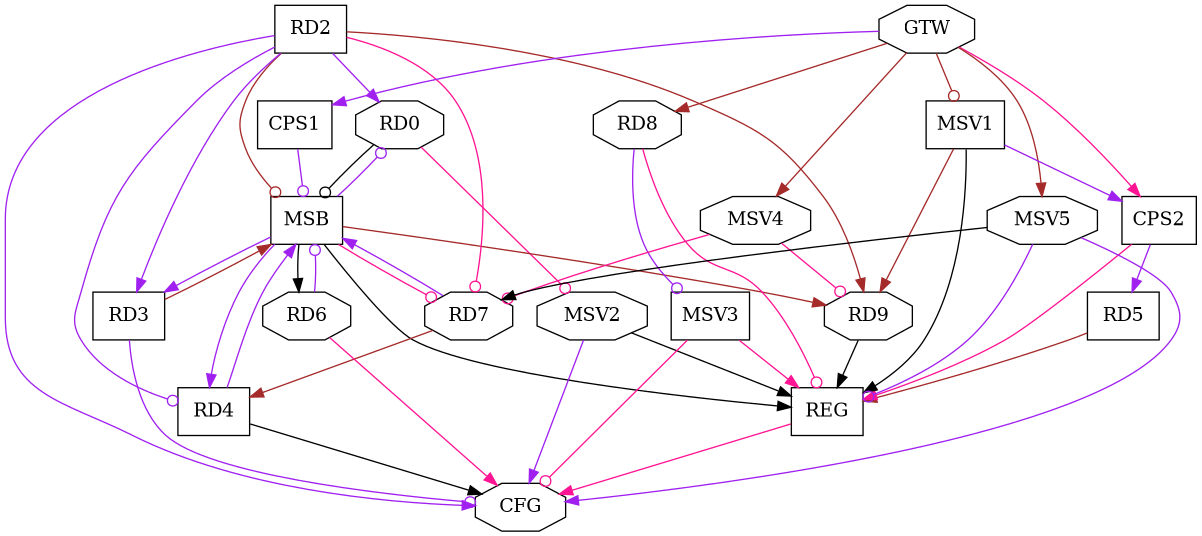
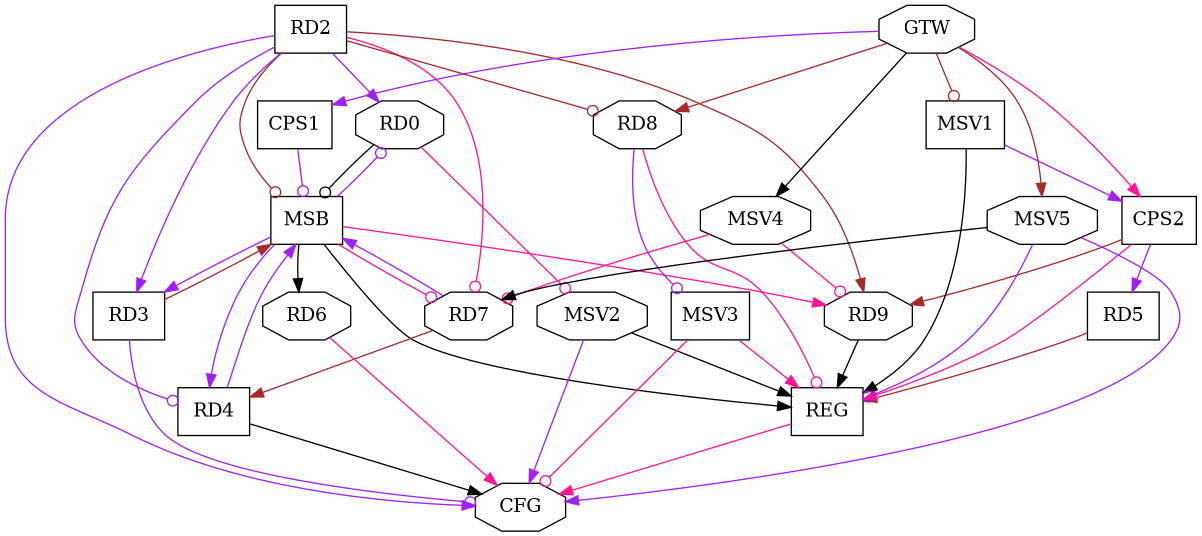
edge "RD2" -> "RD8": added
edge "GTW" -> "MSV4": color brown -> black
edge "MSV1" -> "RD9": now "CPS2" -> "RD9"
edge "MSB" -> "RD9": color brown -> deeppink
edge "RD6" -> "MSB": removed
